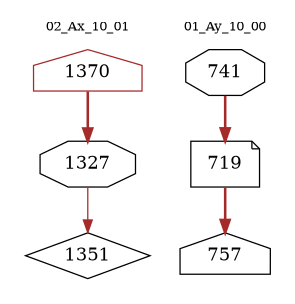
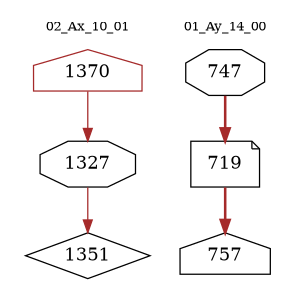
cluster "01_Ay_10_00": label "01_Ay_10_00" -> "01_Ay_14_00"
node "741": label "741" -> "747"
edge "1370" -> "1327": style bold -> solid
